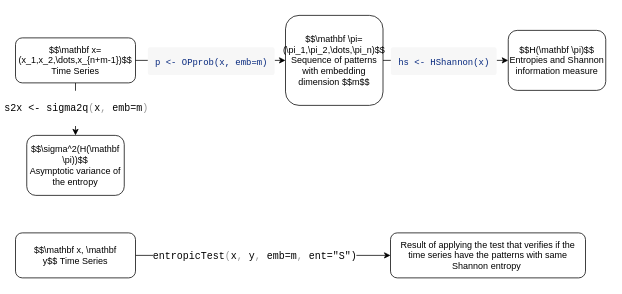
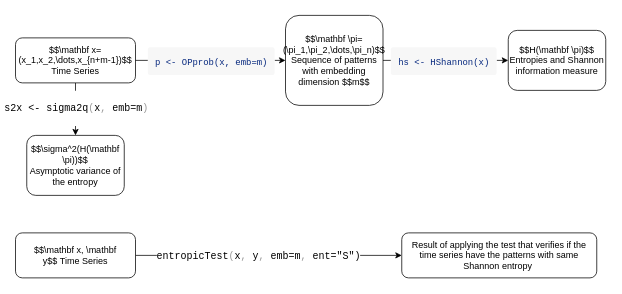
node "Result of applying the test that verifies if the time series have the patterns with same Shannon entropy": moved (488, 255) -> (499, 255)
